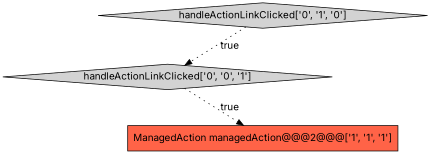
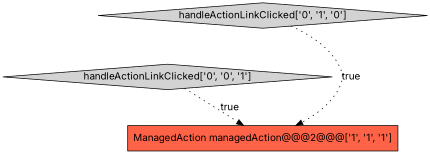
edge "handleActionLinkClicked['0', '1', '0']" -> "handleActionLinkClicked['0', '0', '1']": now "handleActionLinkClicked['0', '1', '0']" -> "ManagedAction managedAction@@@2@@@['1', '1', '1']"
